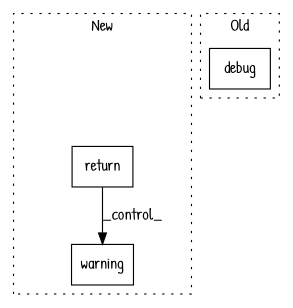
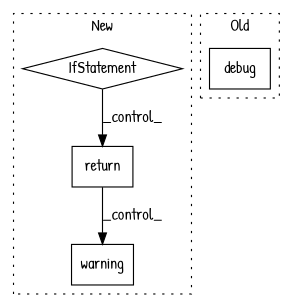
node "IfStatement": added
